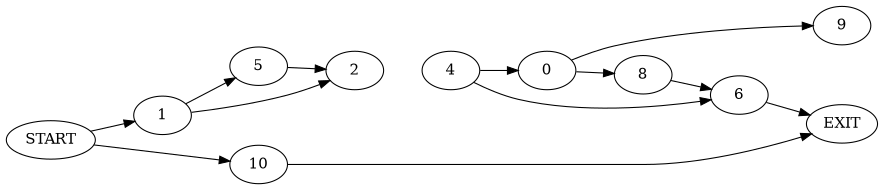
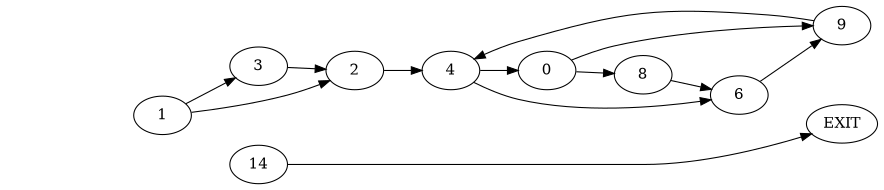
edge "9" -> "4": added
node "5": label "5" -> "3"
edge "2" -> "4": added
edge "6" -> "EXIT": now "6" -> "9"
node "START": removed
node "10": label "10" -> "14"
